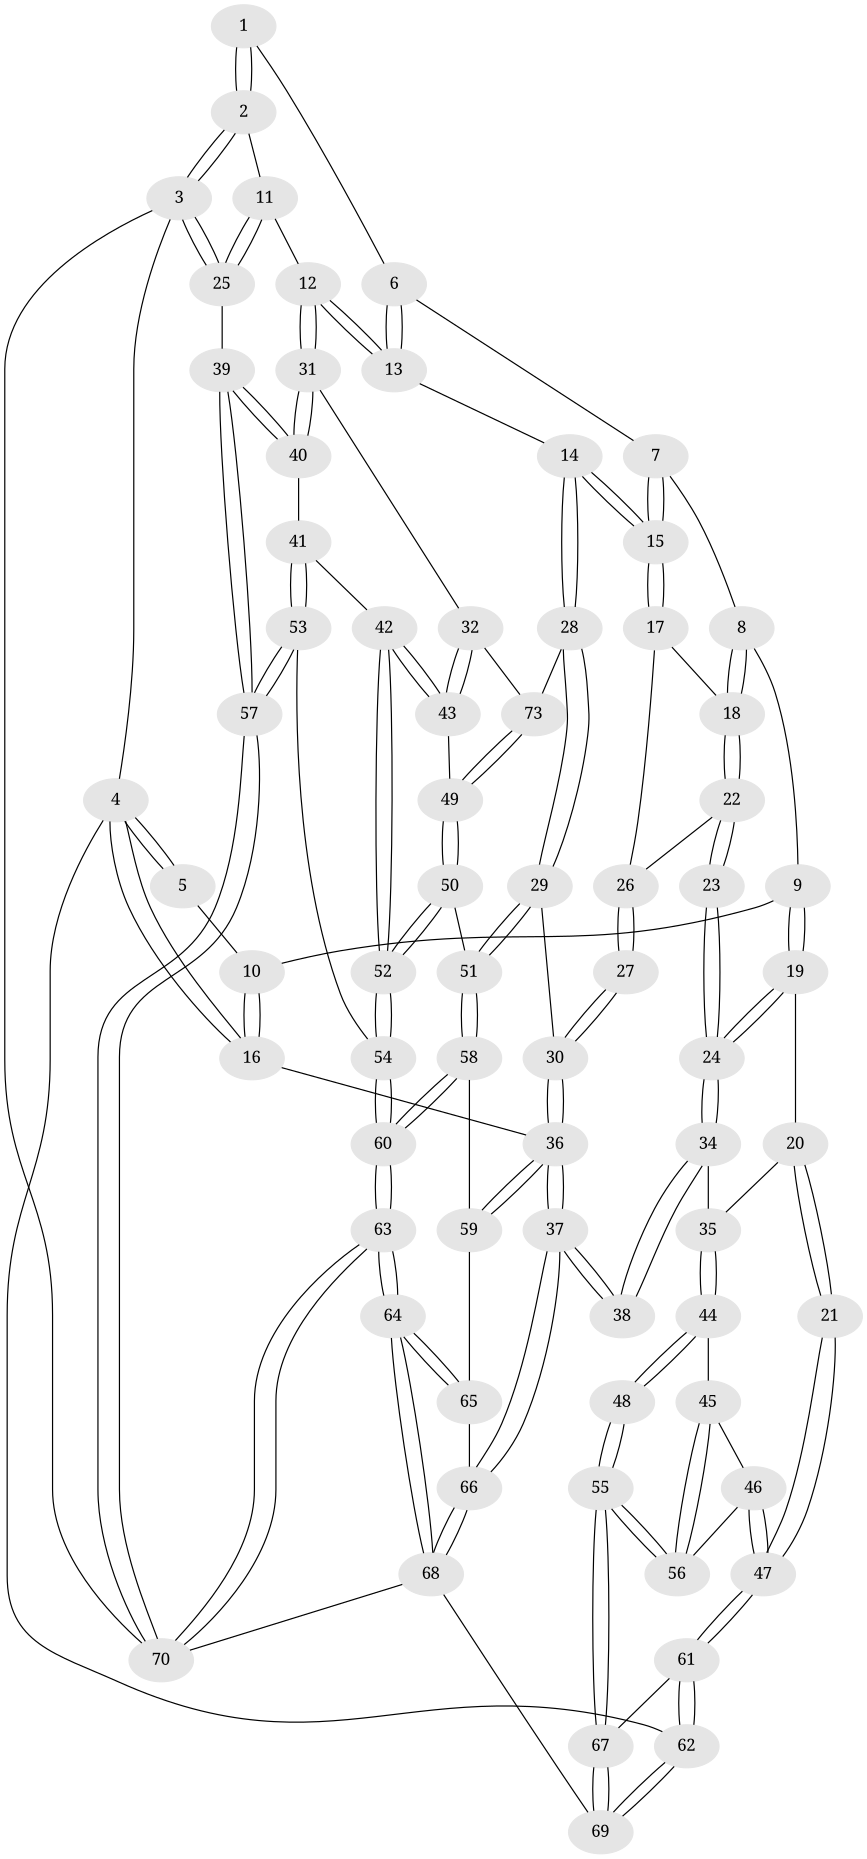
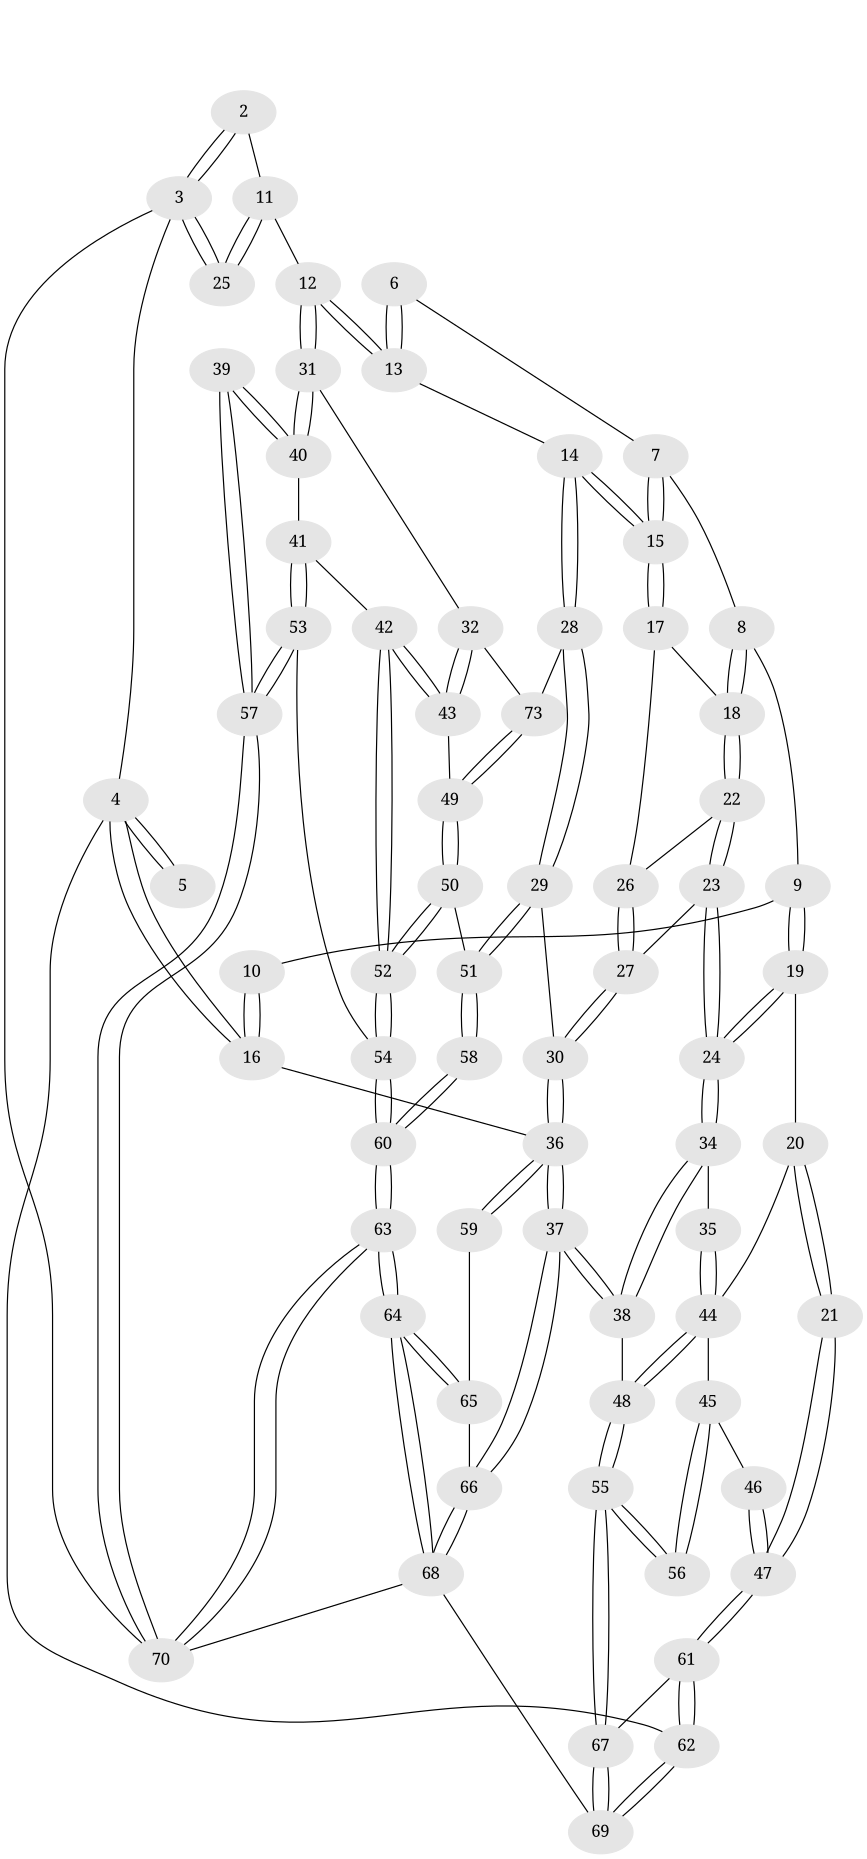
node "1": removed
edge "25" -- "39": removed
edge "5" -- "10": removed
edge "23" -- "27": added
edge "58" -- "59": removed
edge "20" -- "35": now "20" -- "44"
edge "38" -- "48": added
edge "46" -- "56": removed
